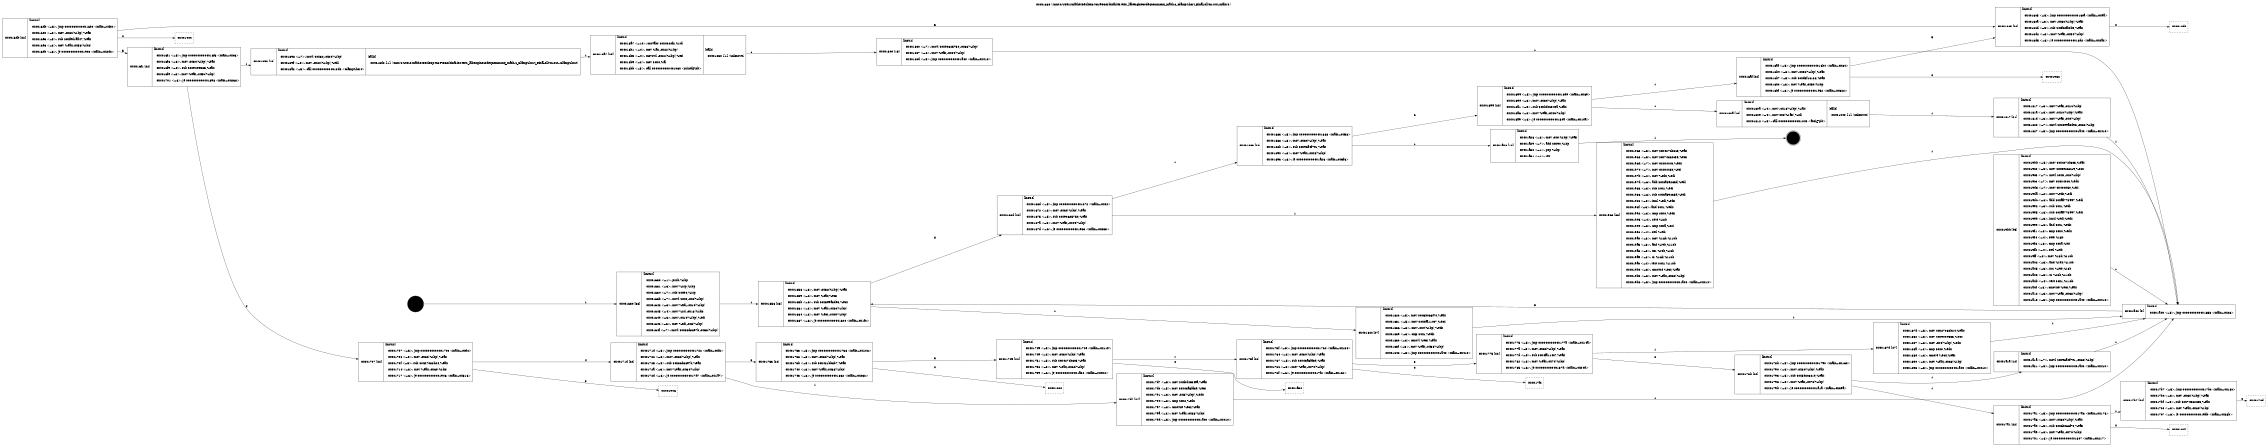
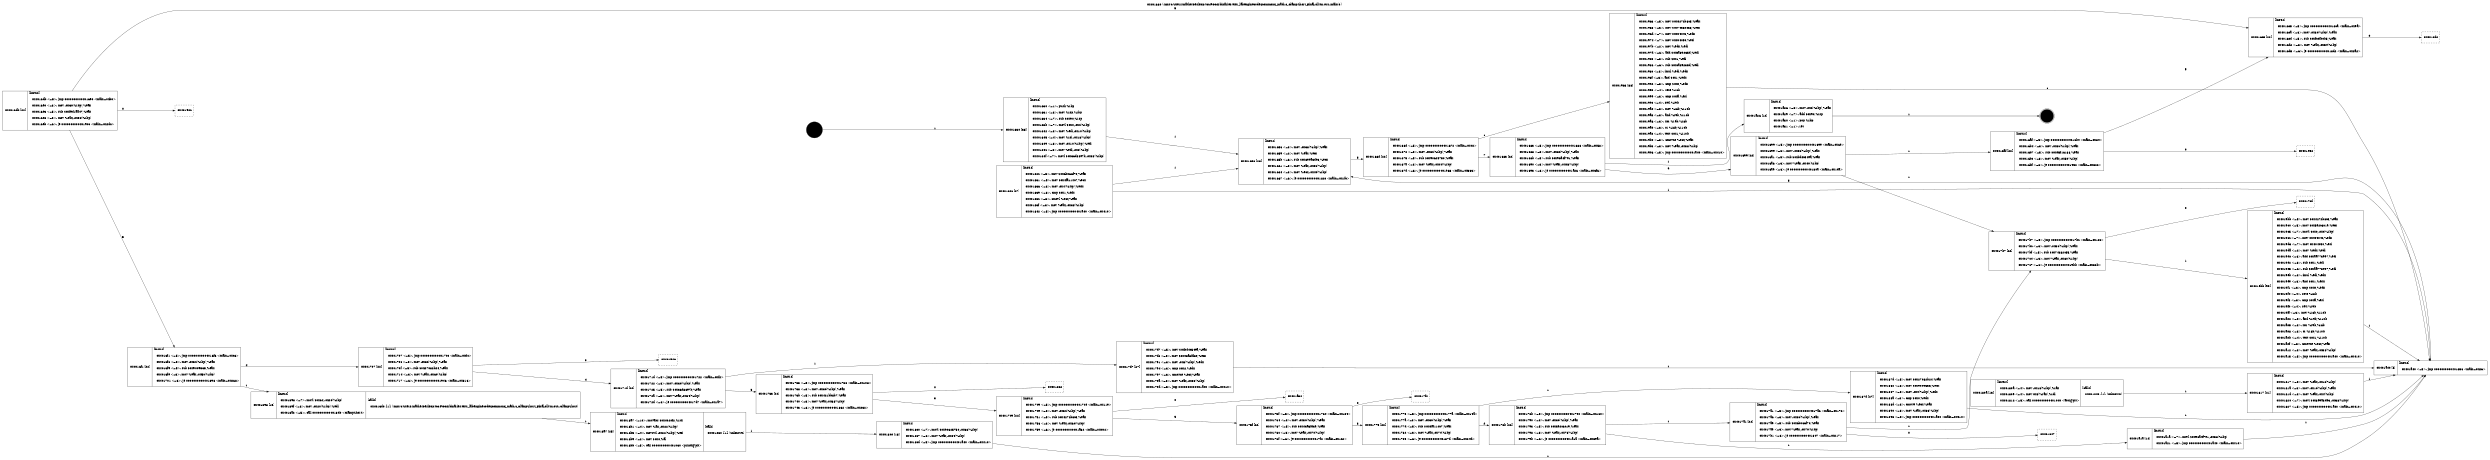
edge "0x401699 [22]" -> "0x40180a [13]": now "0x401699 [22]" -> "0x4017b7 [22]"
edge "0x4017b7 [22]" -> "0x4019bb [95]": added, label "1"
edge "0x401656 [23]" -> "0x40182c [27]": reversed
edge "0x401749 [22]" -> "0x40175f [22]": label " 7" -> " 3"
